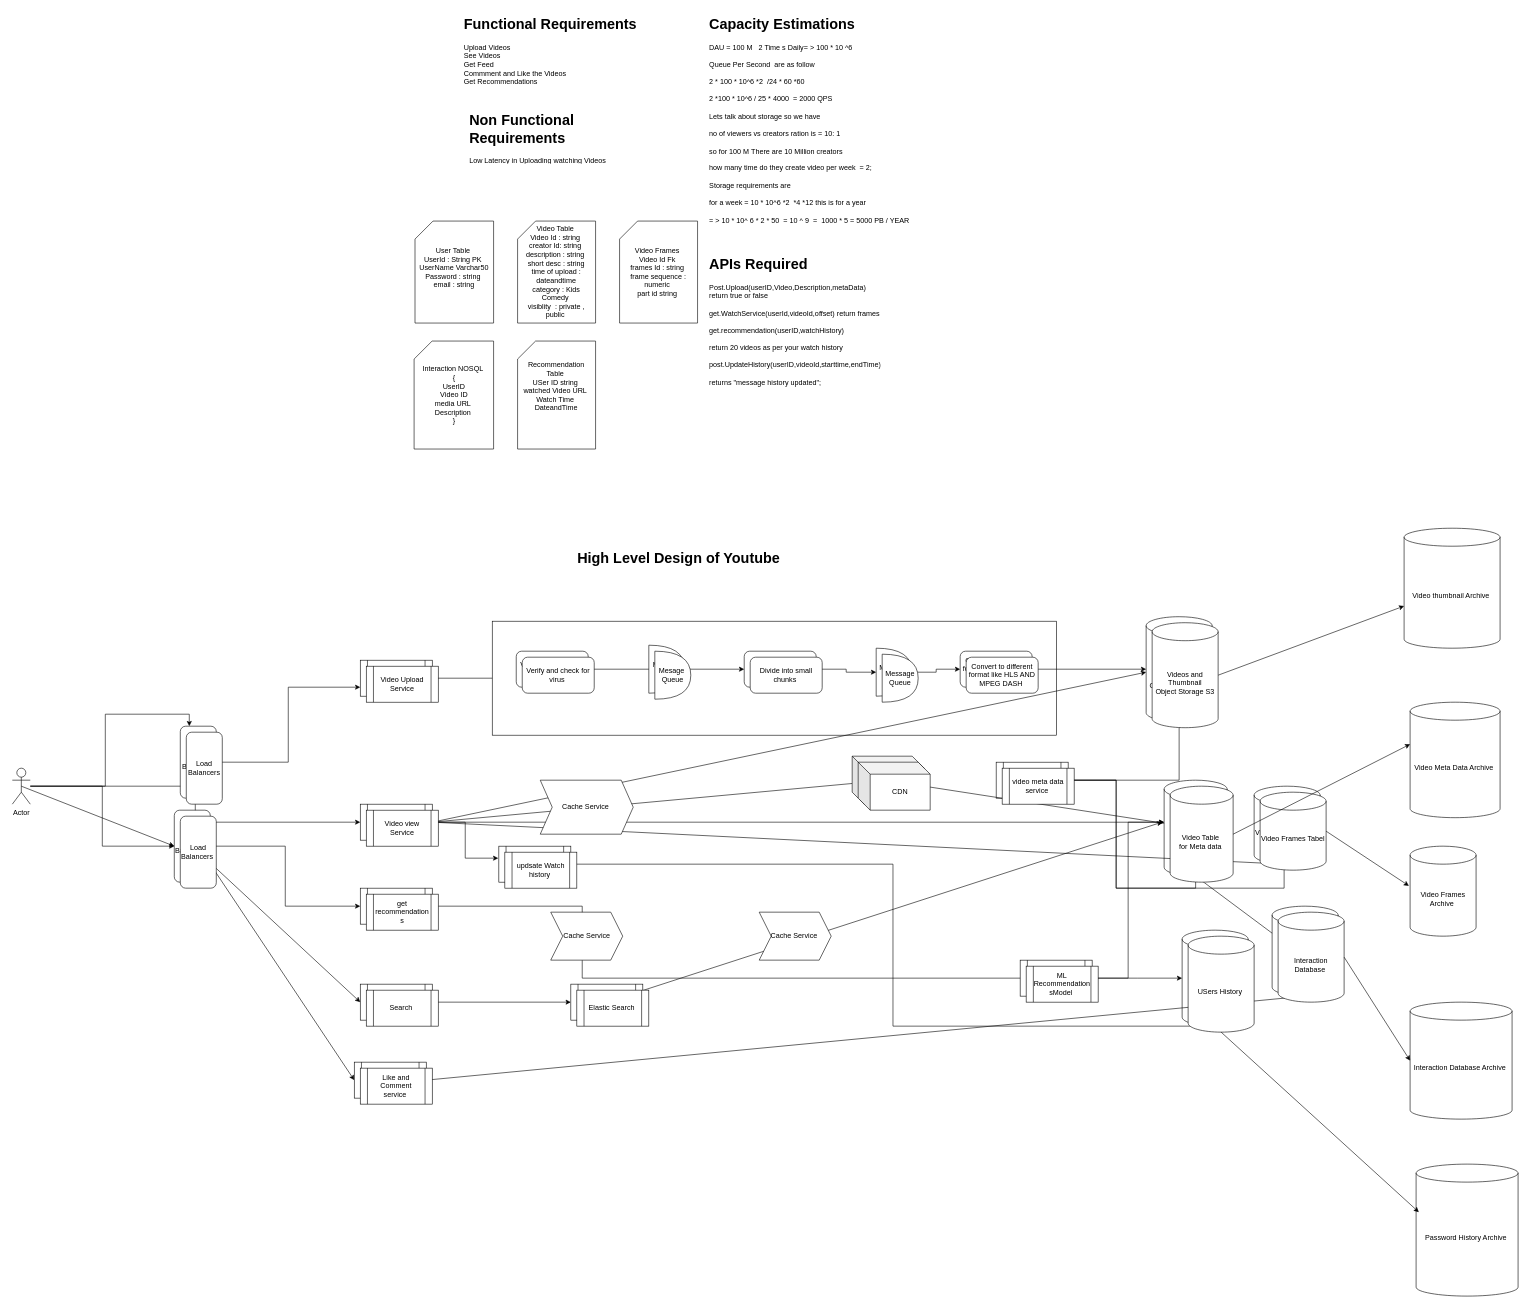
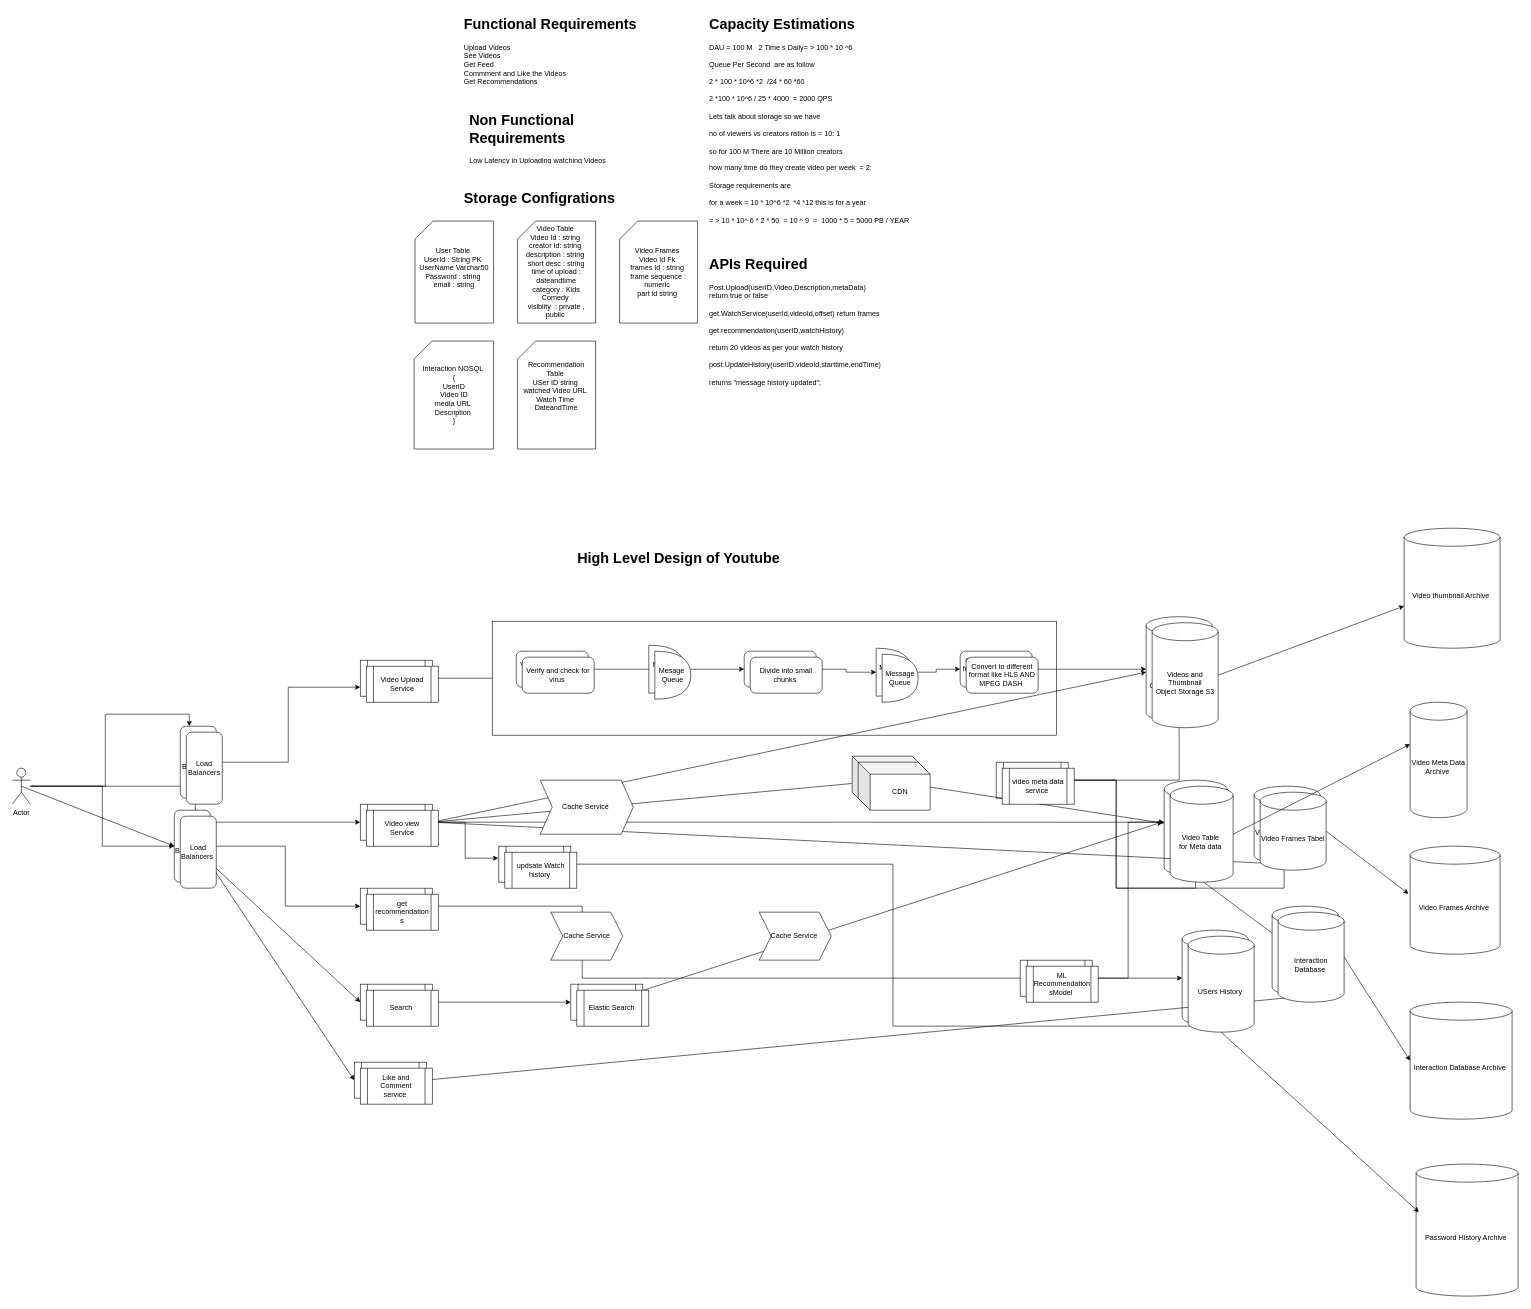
node "Storage Configrations": added
node "Video Meta Data Archive": size 90x116 -> 57x116
node "Video Frames Archive": size 66x90 -> 90x108
